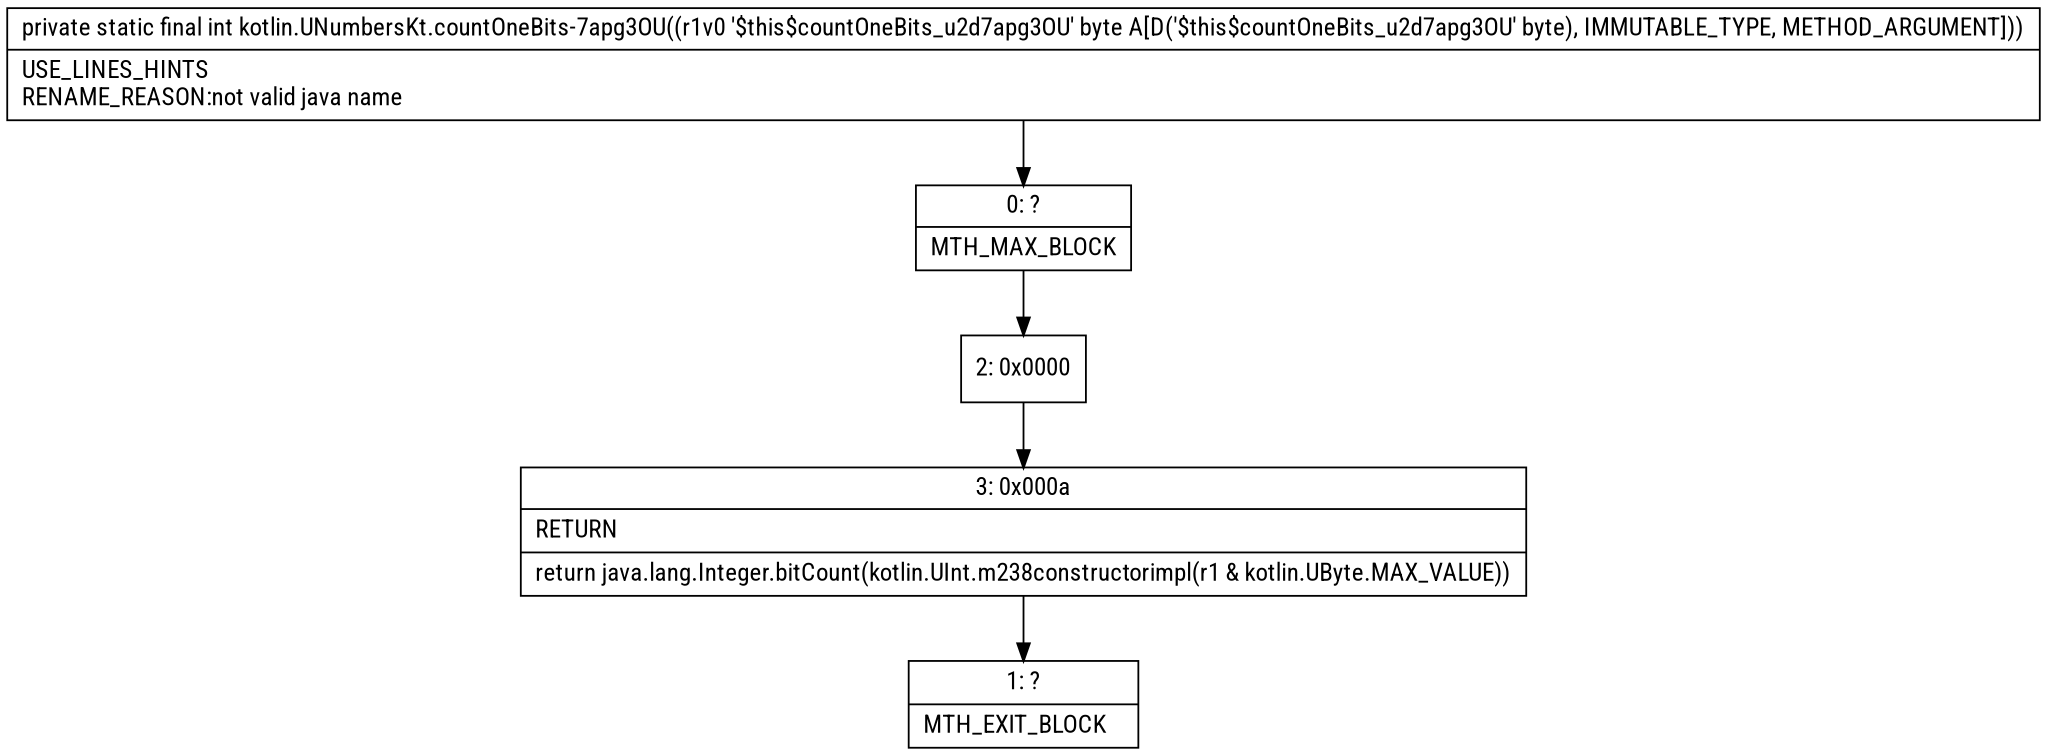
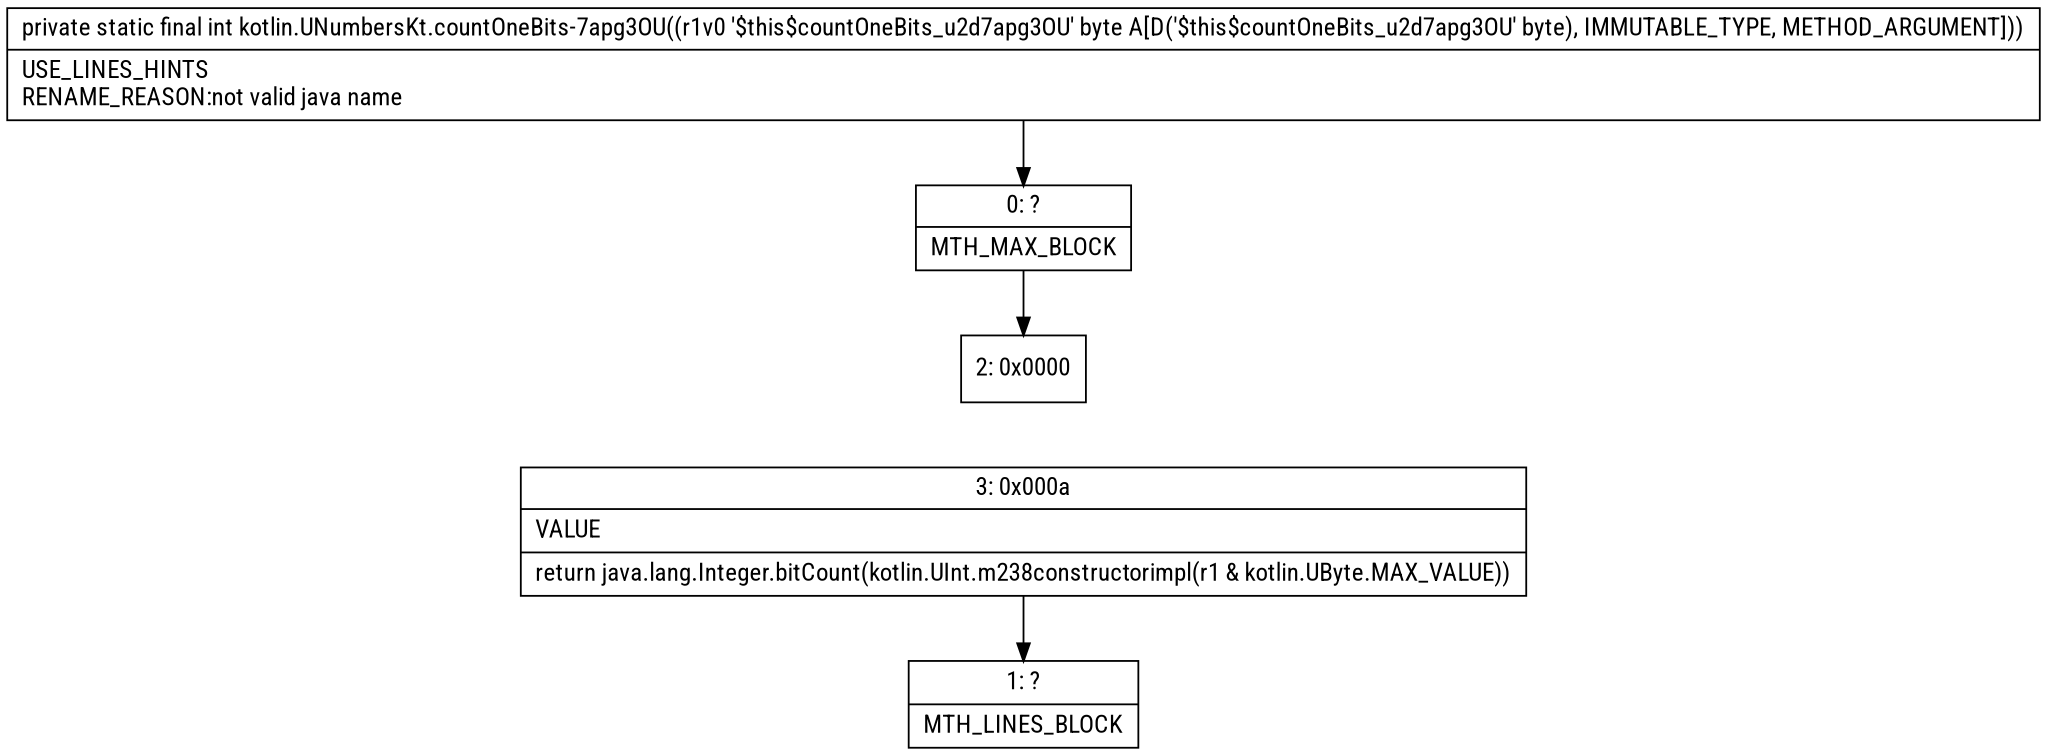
edge "2: 0x0000" -> "3: 0x000a": removed
node "3: 0x000a": text "RETURN" -> "VALUE"
node "1: ?": text "MTH_EXIT_BLOCK" -> "MTH_LINES_BLOCK"
